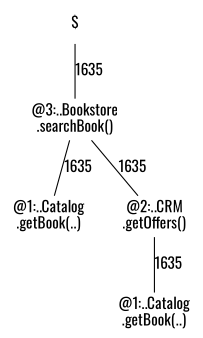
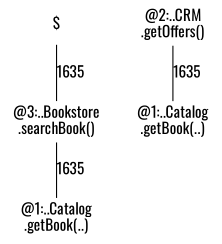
edge "@3:..Bookstore .searchBook()" -- "@2:..CRM .getOffers()": removed, label "1635"
